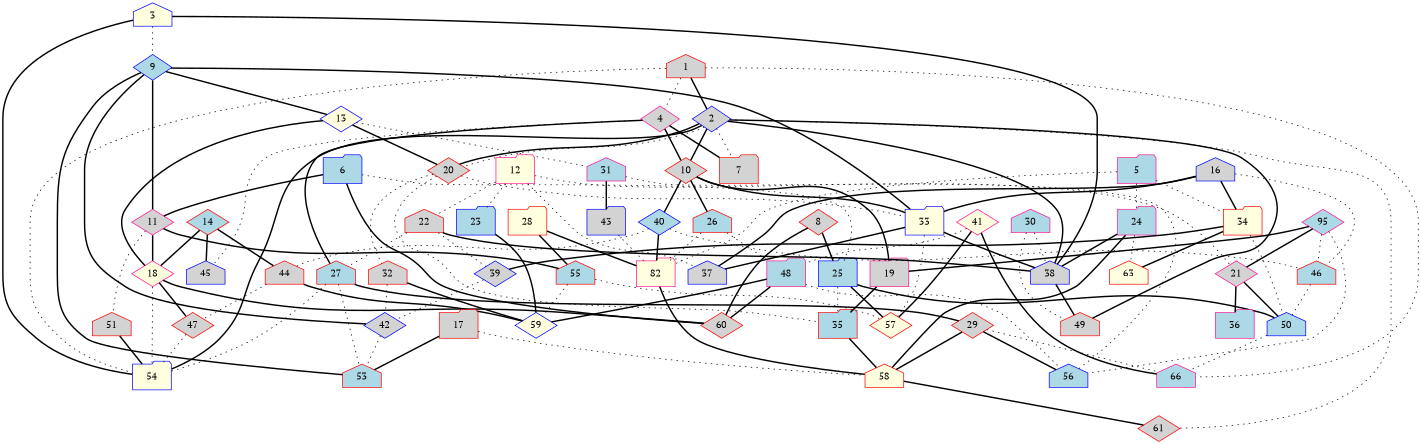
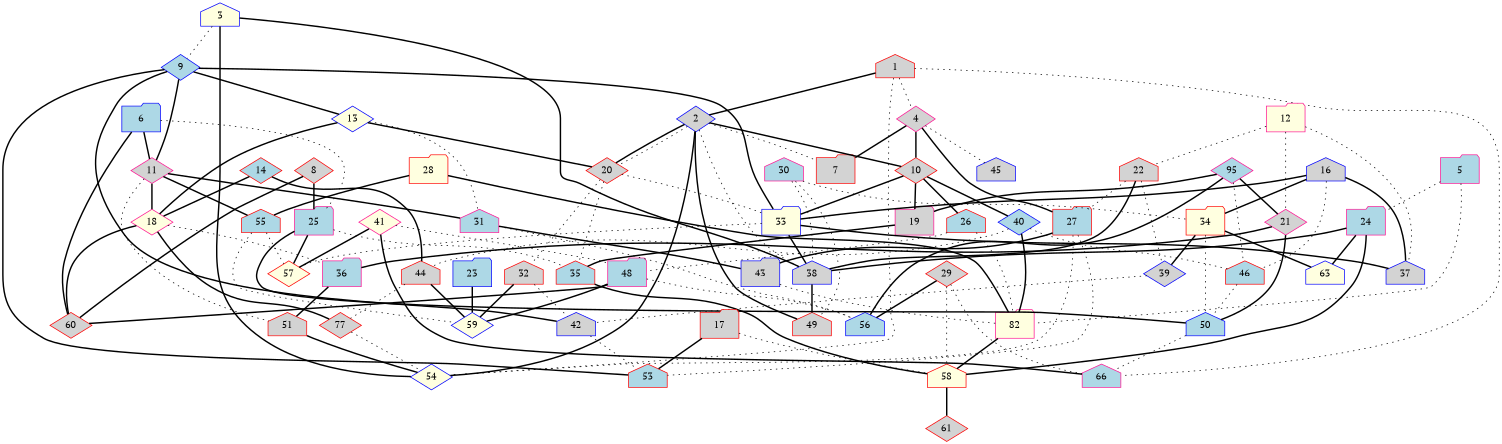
edge "2" -- "38": style bold -> dotted
edge "2" -- "61": removed
edge "11" -- "31": added
edge "12" -- "23": removed
edge "5" -- "34": now "30" -- "34"
edge "24" -- "63": style dotted -> bold
edge "14" -- "45": removed
node "27": shape house -> folder
node "25": color blue -> deeppink
node "63": color red -> blue
edge "36" -- "51": added
edge "27" -- "29": now "27" -- "43"
edge "18" -- "54": now "18" -- "36"
node "47": label "47" -> "77"
node "42": shape diamond -> house
node "35": shape folder -> house
edge "95" -- "56": style dotted -> bold
edge "29" -- "58": style bold -> dotted
node "54": shape folder -> diamond
